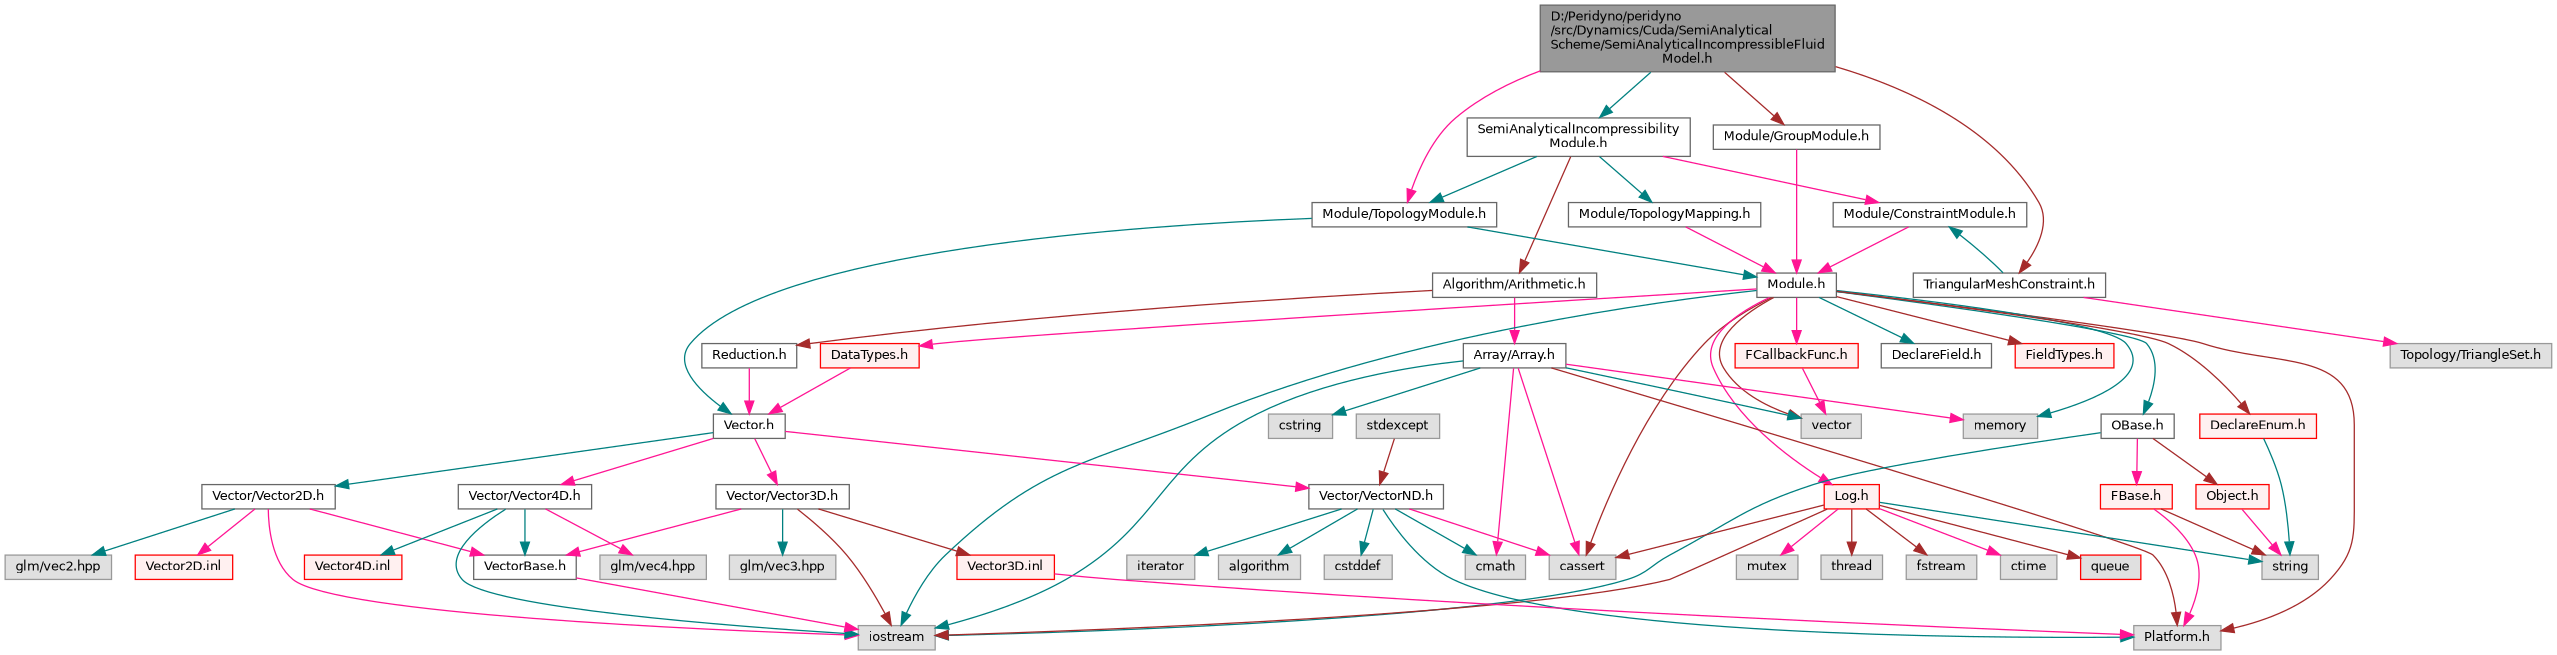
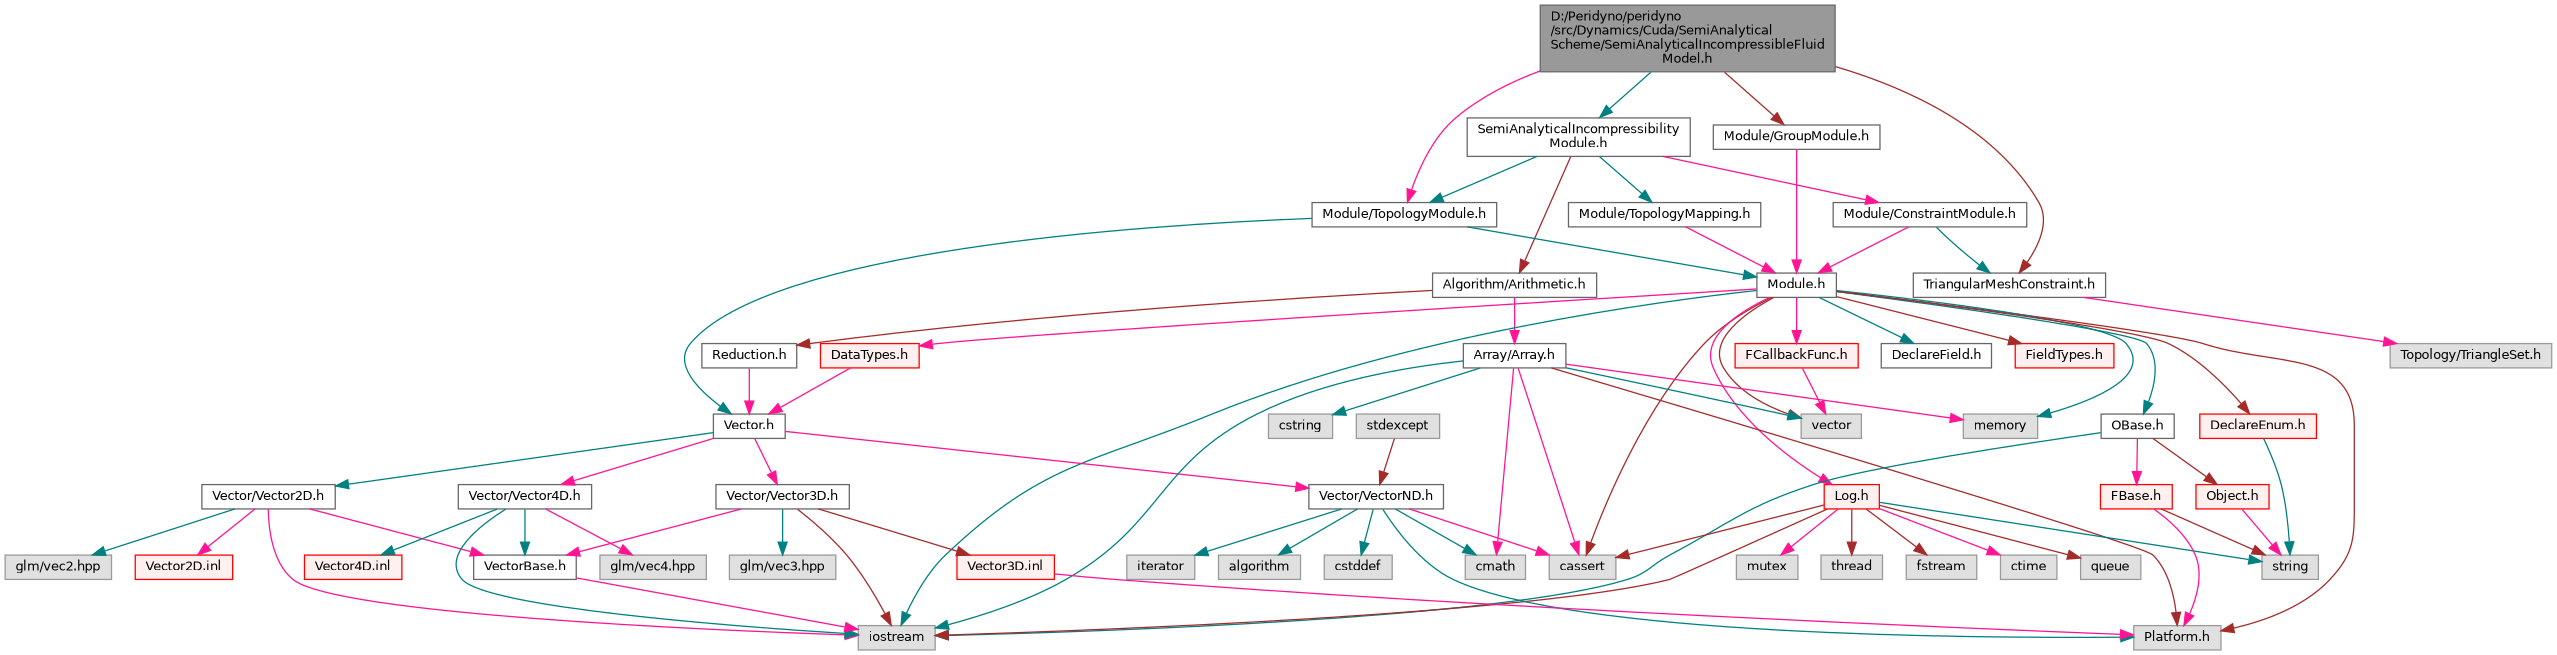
edge "TriangularMeshConstraint.h" -> "Module/ConstraintModule.h": reversed
node "queue": color red -> grey60
